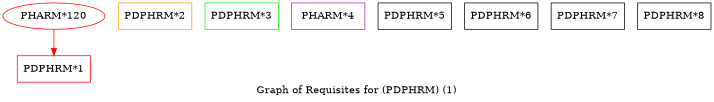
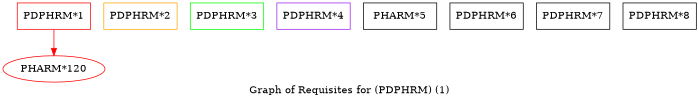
node "PHARM*4": label "PHARM*4" -> "PDPHRM*4"
node "PDPHRM*5": label "PDPHRM*5" -> "PHARM*5"
edge "PHARM*120" -> "PDPHRM*1": reversed
